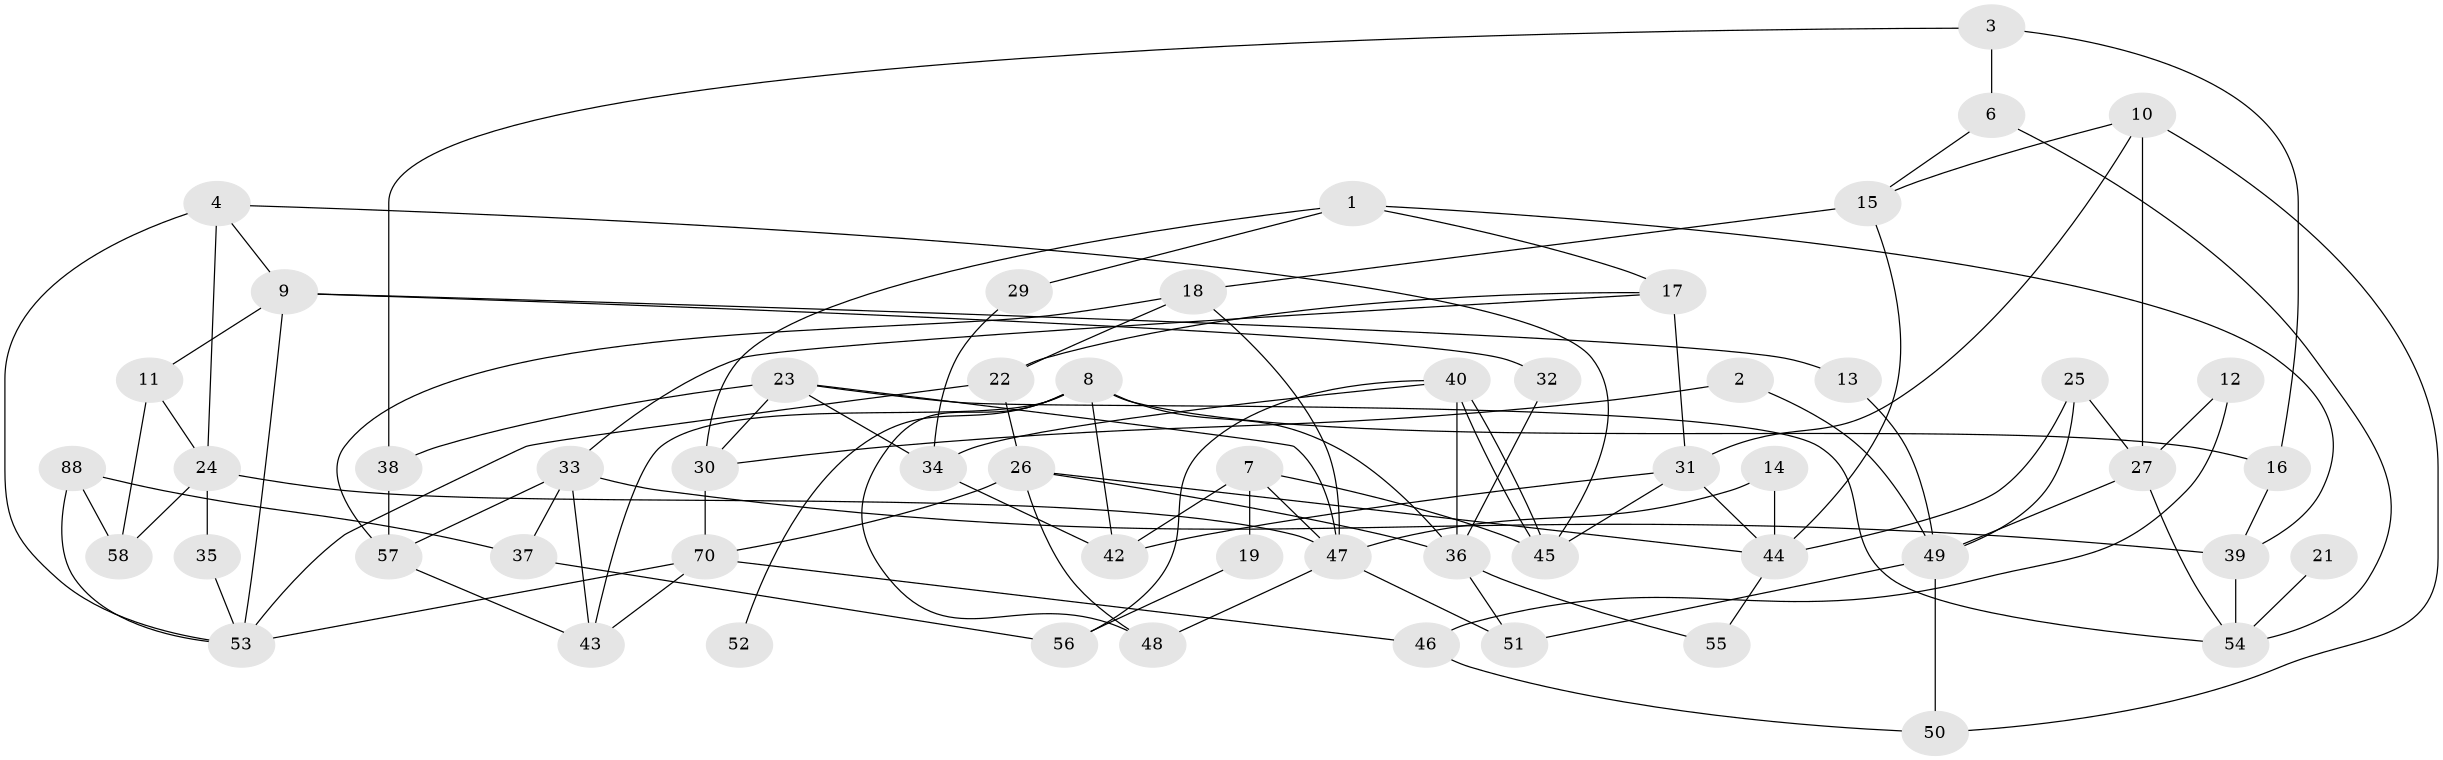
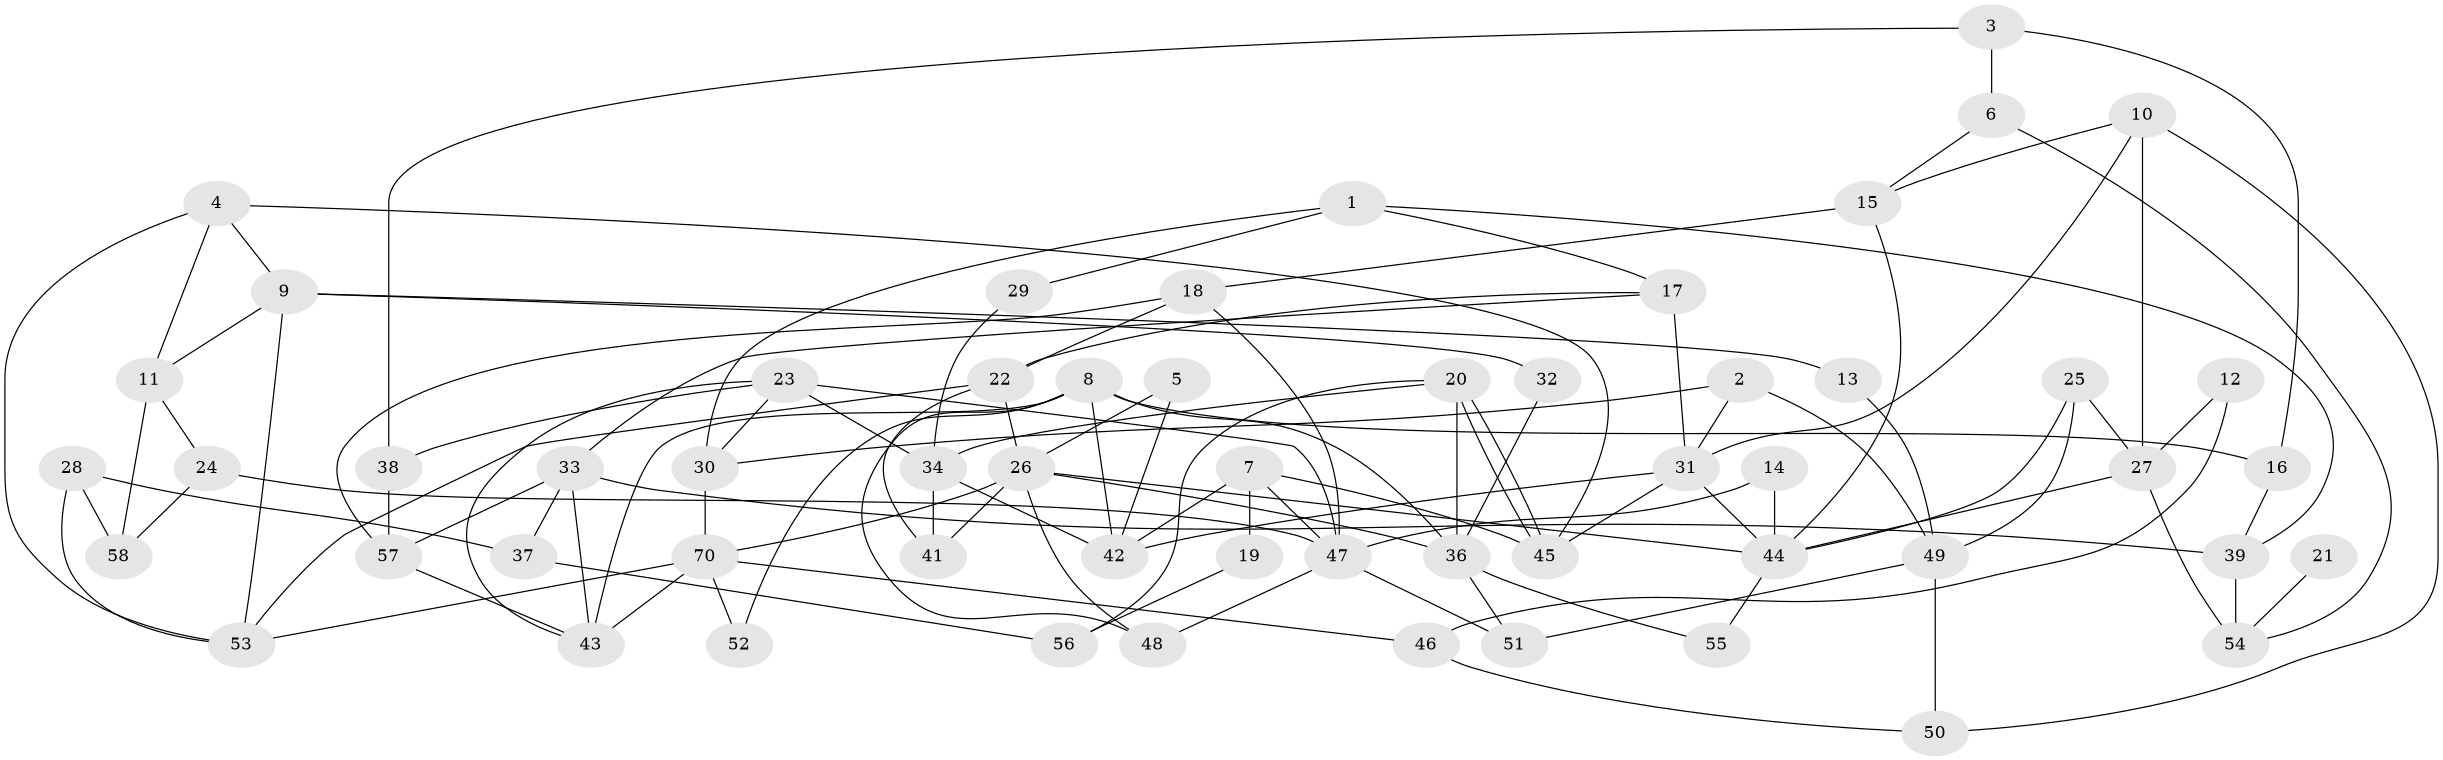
edge "4" -- "24": now "4" -- "11"
node "5": added
node "40": label "40" -> "20"
edge "23" -- "54": now "23" -- "43"
edge "2" -- "31": added
node "88": label "88" -> "28"
edge "27" -- "49": now "27" -- "44"
node "35": removed
node "41": added
edge "70" -- "52": added
